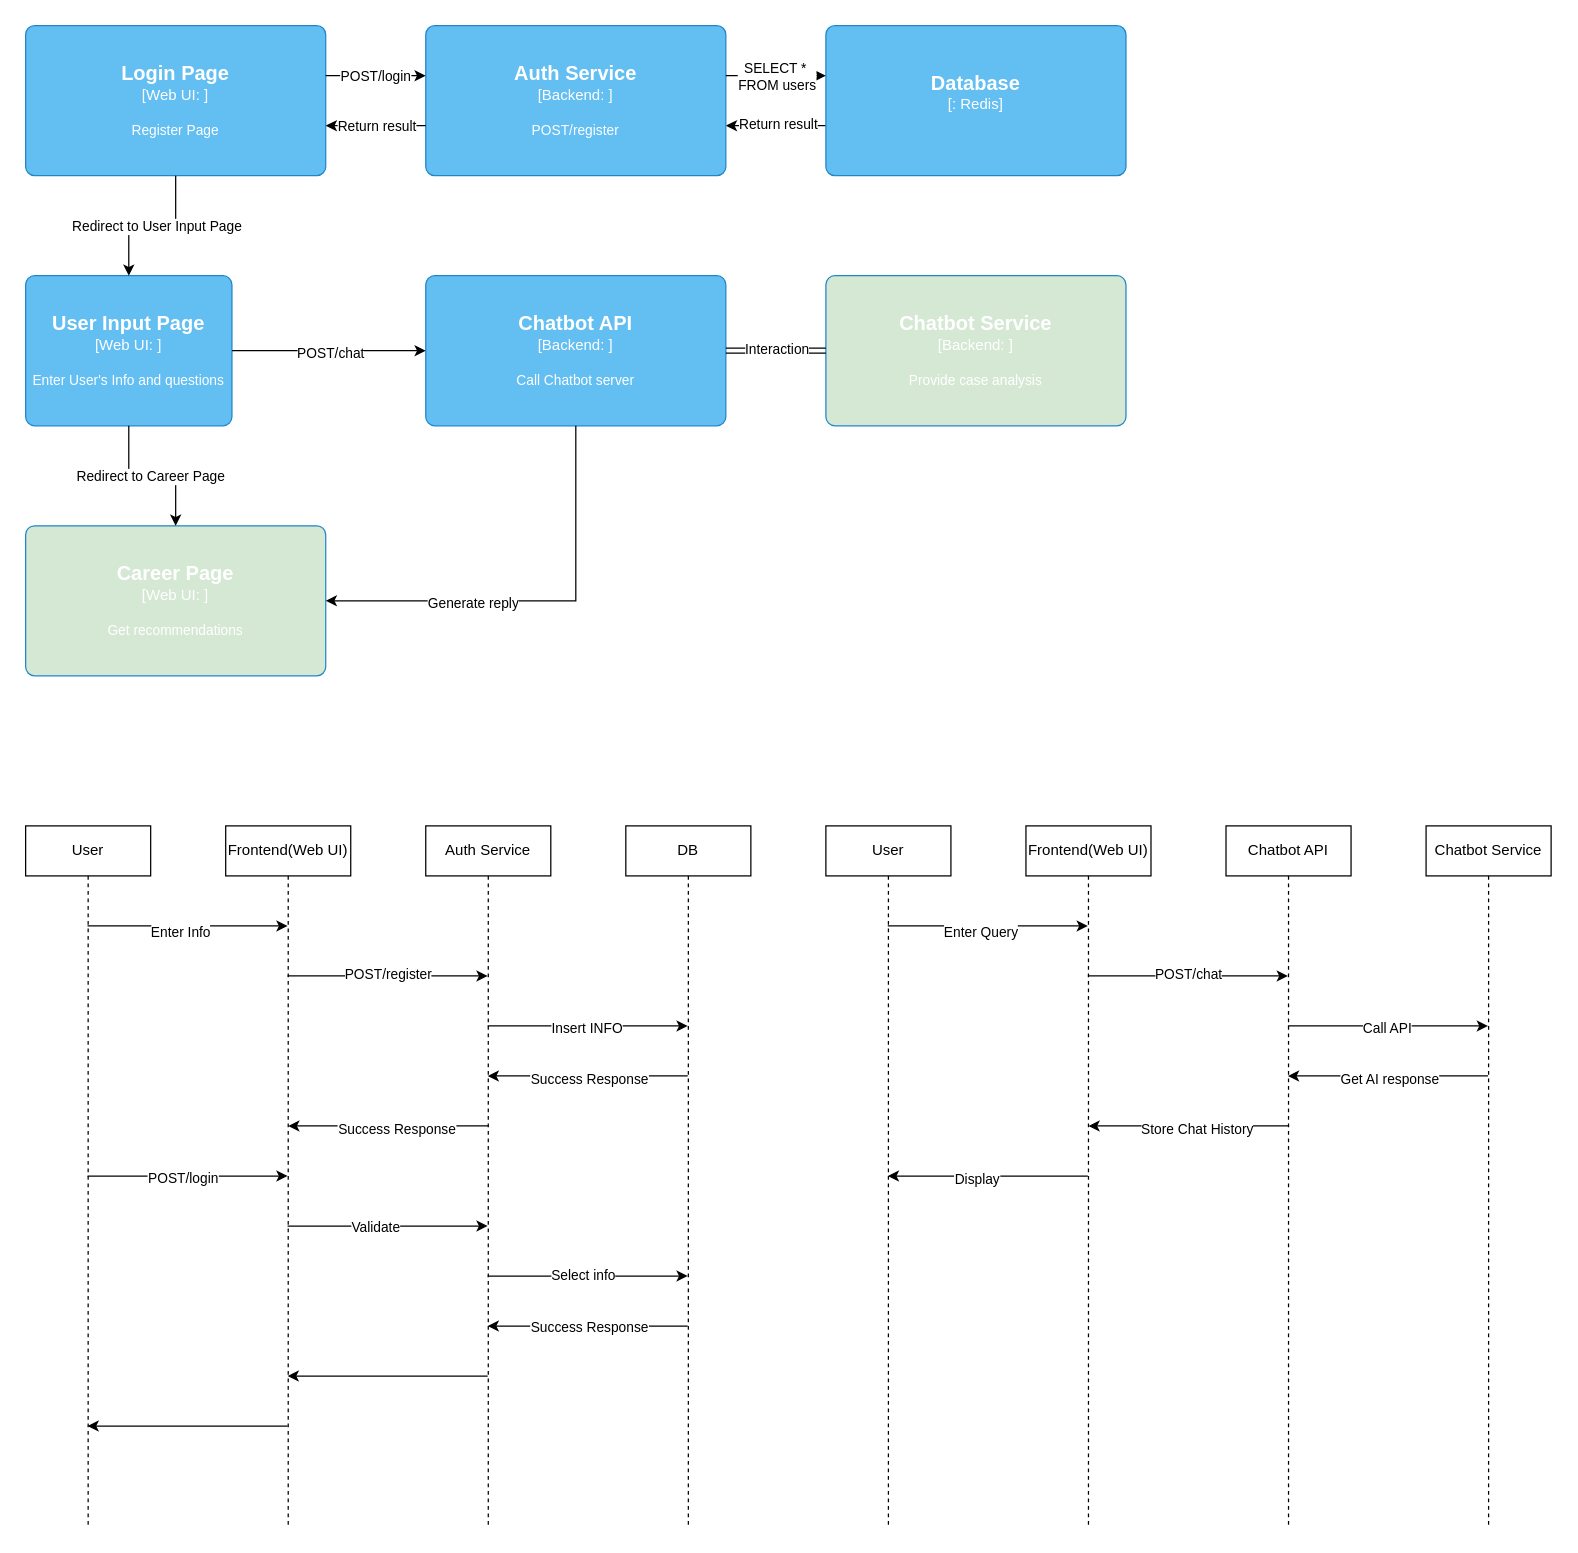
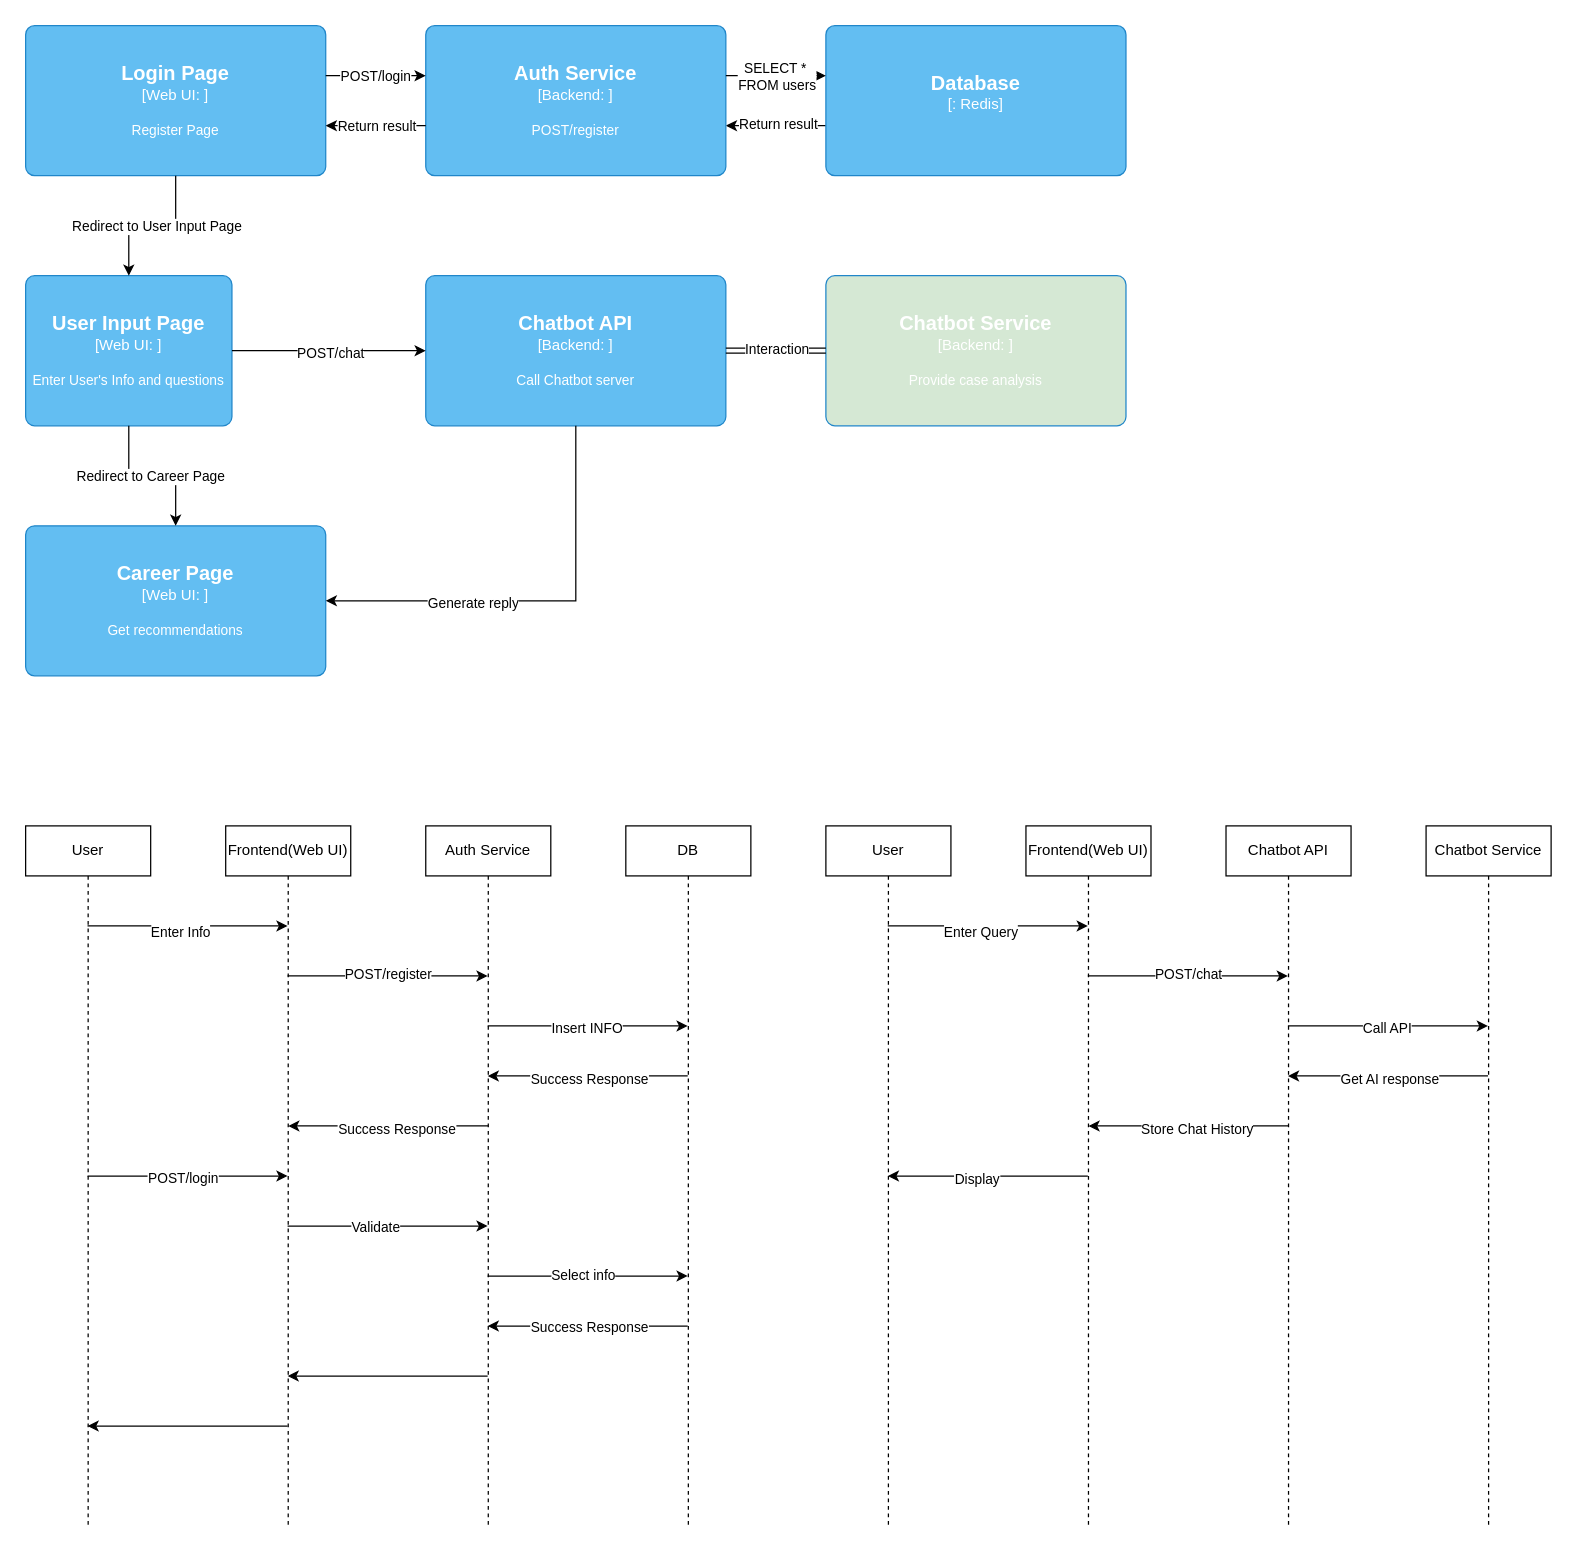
node "Career Page [Web UI: ] Get recommendations": fillcolor #d5e8d4 -> #63bef2
